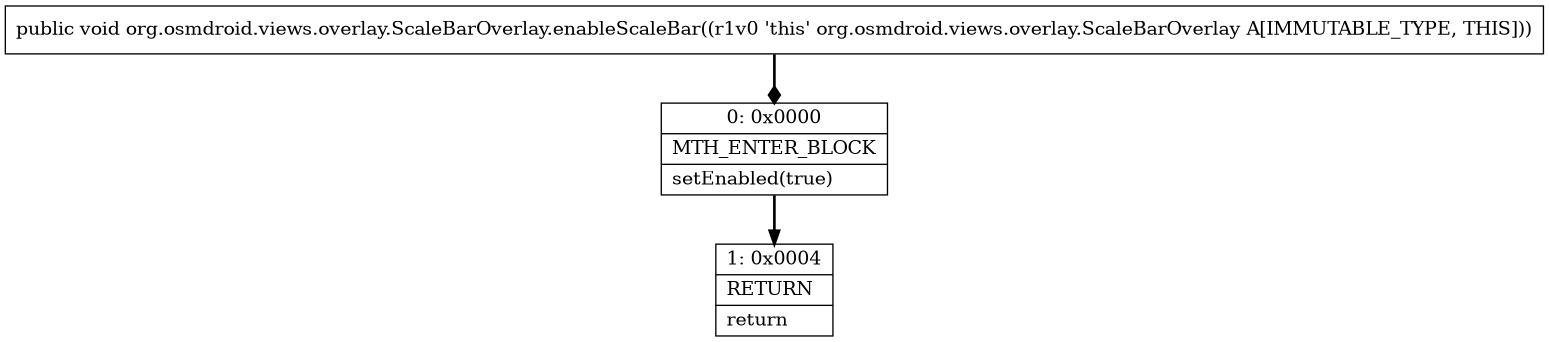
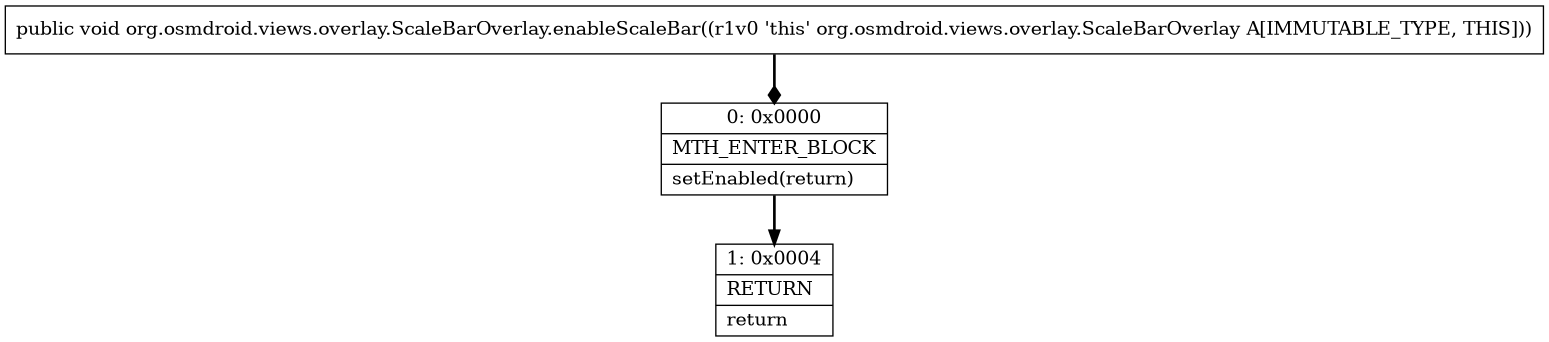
node "0: 0x0000": text "setEnabled(true)" -> "setEnabled(return)"
